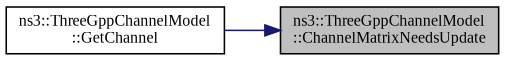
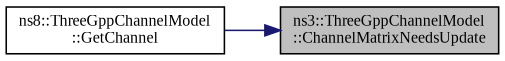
node "ns3::ThreeGppChannelModel ::GetChannel": label "ns3::ThreeGppChannelModel ::GetChannel" -> "ns8::ThreeGppChannelModel ::GetChannel"
